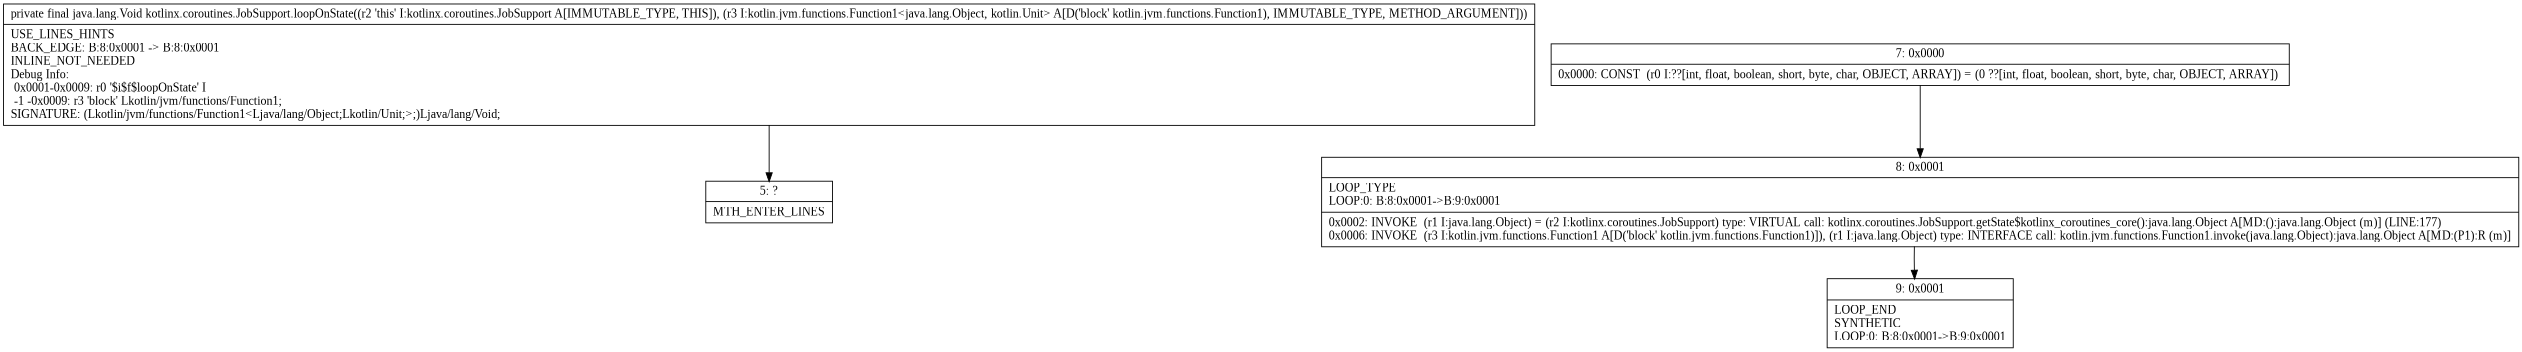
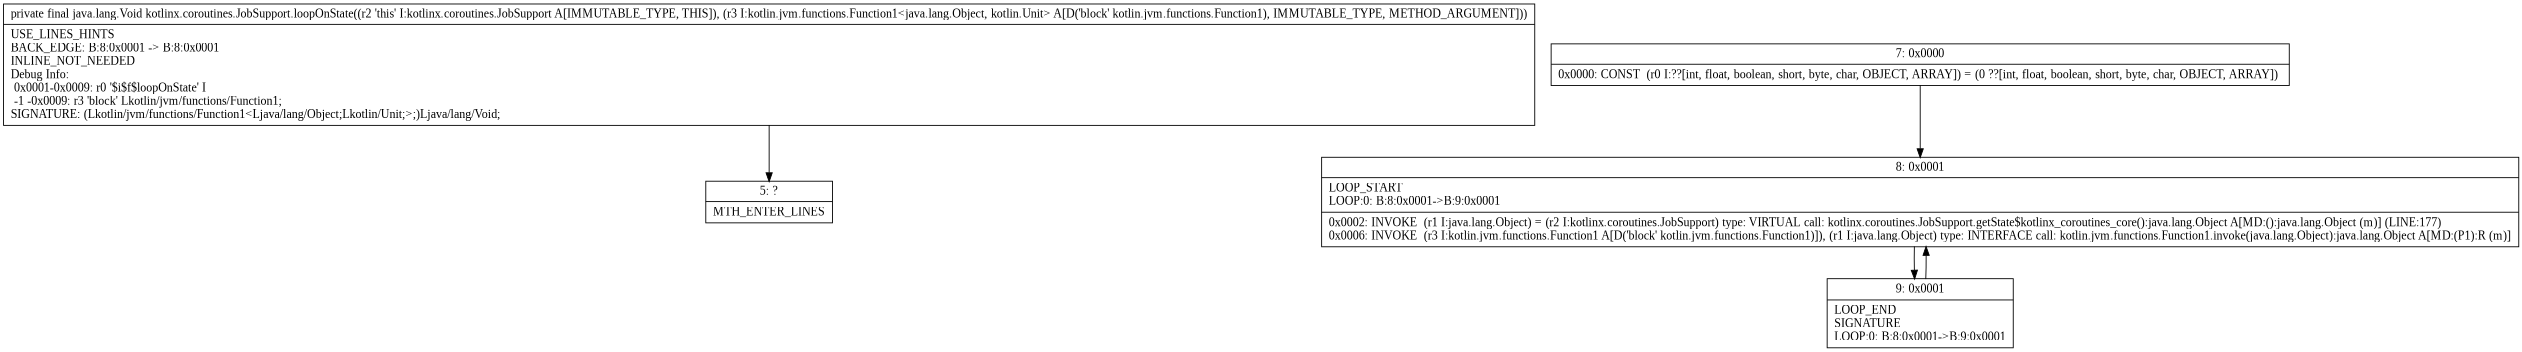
node "8: 0x0001": text "LOOP_TYPE" -> "LOOP_START"
edge "9: 0x0001" -> "8: 0x0001": added
node "9: 0x0001": text "SYNTHETIC" -> "SIGNATURE"
